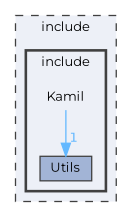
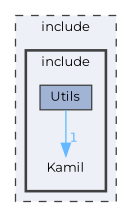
edge "Kamil" -> "Utils": reversed
